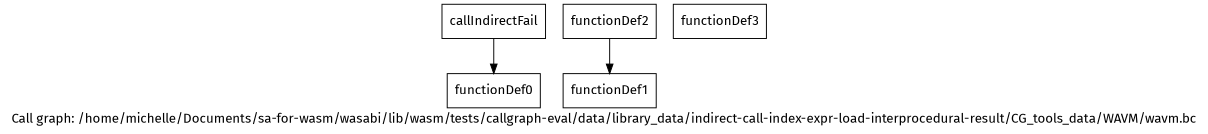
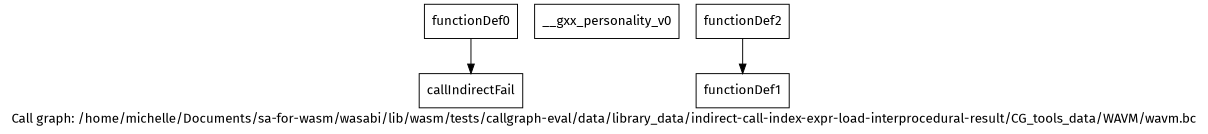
node "__gxx_personality_v0": added
node "functionDef3": removed
edge "callIndirectFail" -> "functionDef0": reversed
